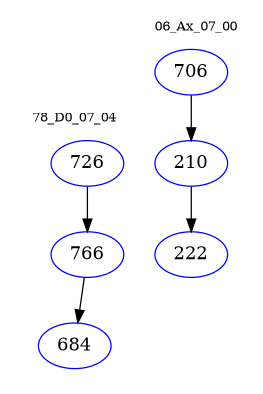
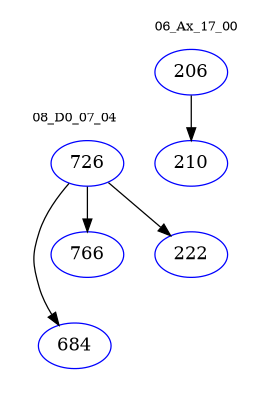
cluster "06_Ax_07_00": label "06_Ax_07_00" -> "06_Ax_17_00"
node "706": label "706" -> "206"
cluster "78_D0_07_04": label "78_D0_07_04" -> "08_D0_07_04"
edge "210" -> "222": now "726" -> "222"
edge "766" -> "684": now "726" -> "684"
